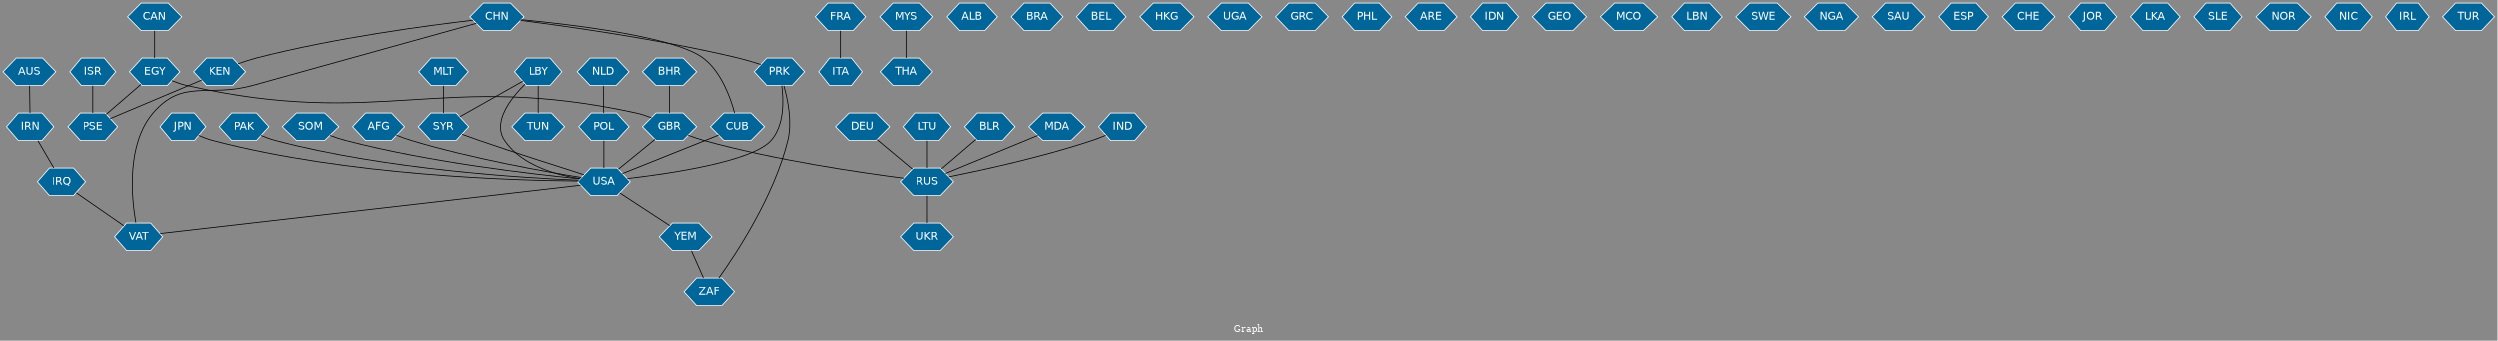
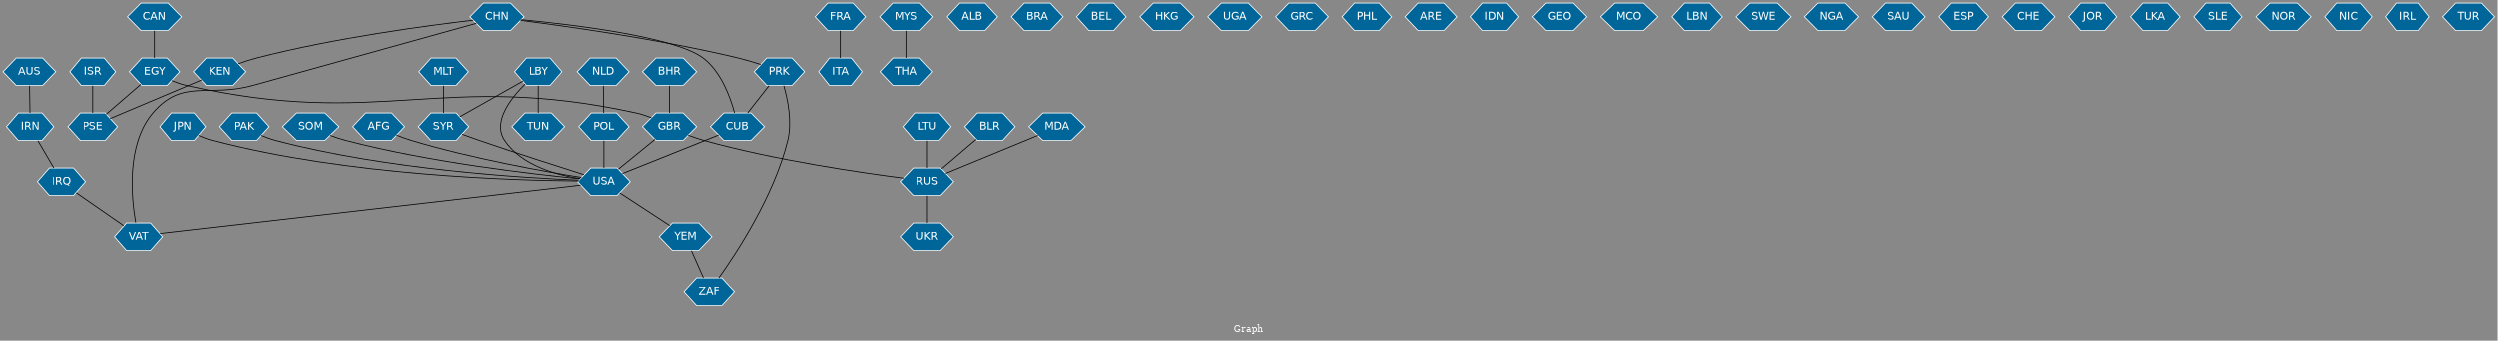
node "DEU": removed
node "IND": removed
edge "PRK" -- "USA": now "PRK" -- "CUB"
